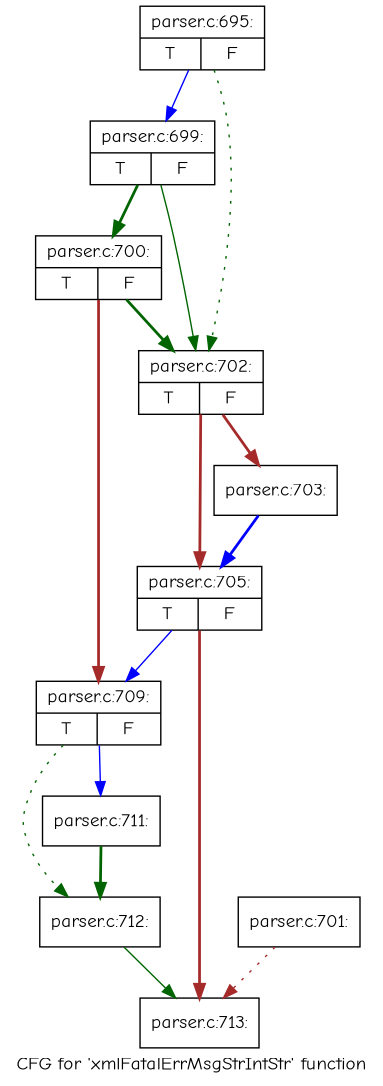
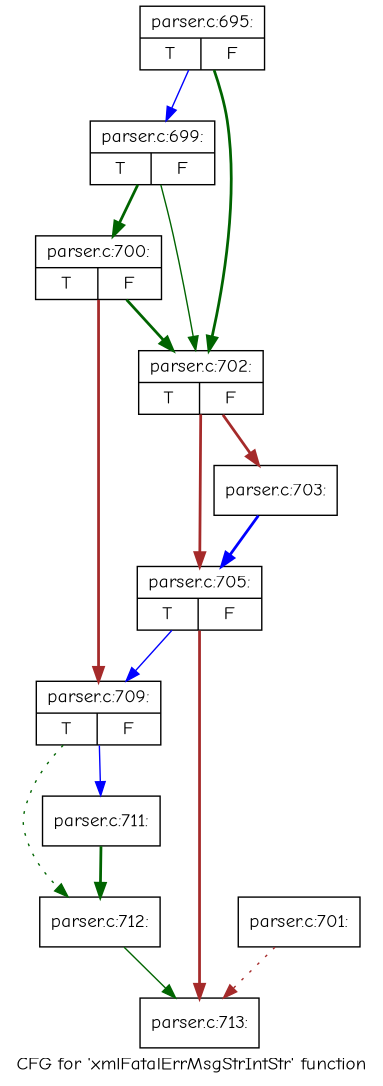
edge "parser.c:695:" -> "parser.c:702:": style dotted -> bold
